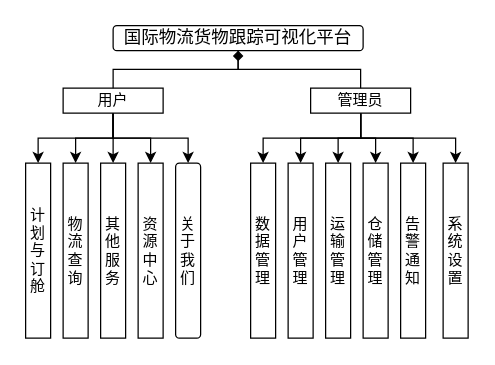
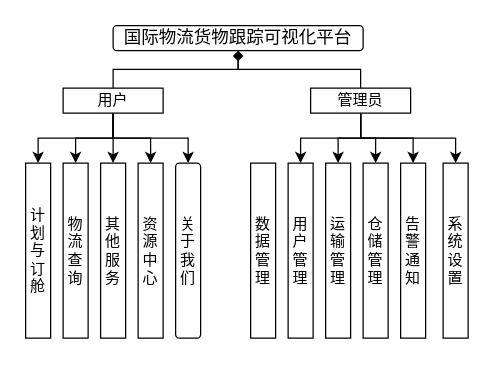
edge "管理员" -> "数据管理": removed
